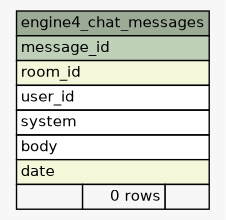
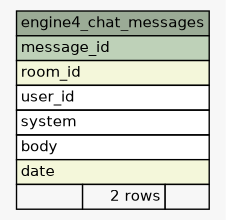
node "engine4_chat_messages": text "0 rows" -> "2 rows"
